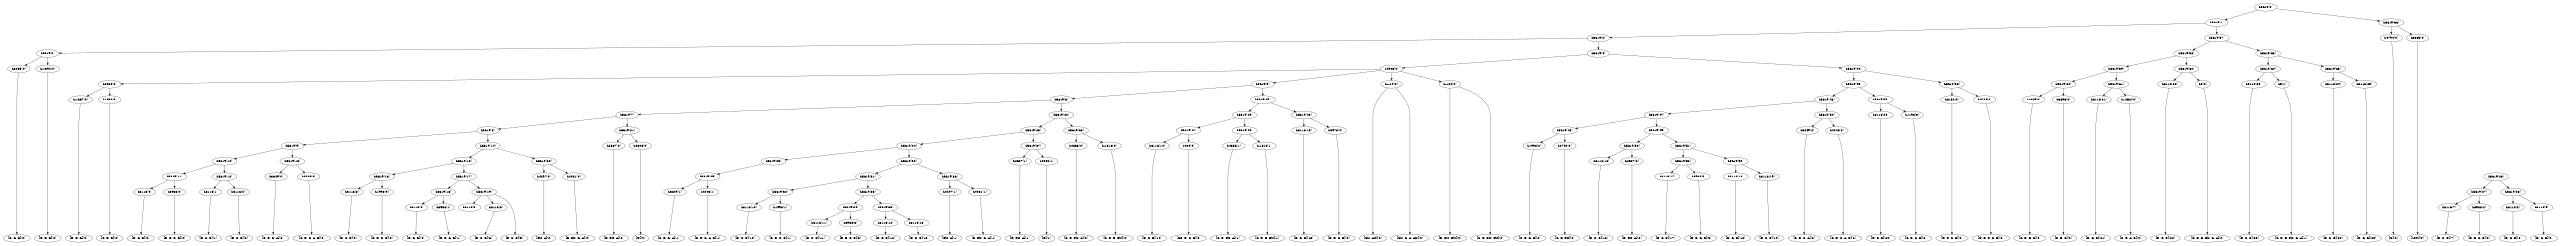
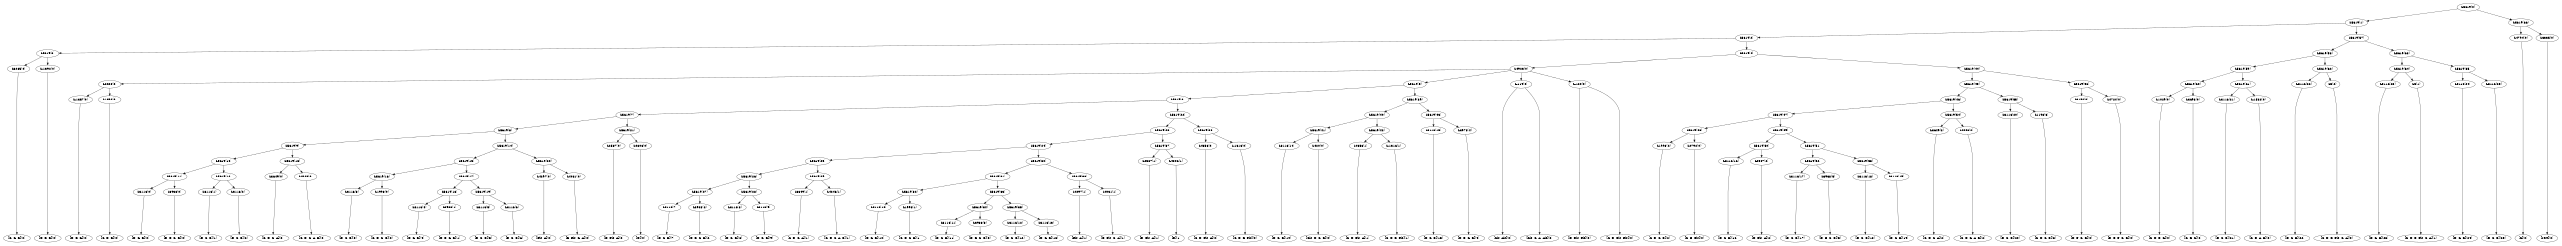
edge "L5619(25)" -> "L5619(26)": added
edge "L5619(19)" -> "[D  G  B](5)": now "L3116(5)" -> "[D  G  B](5)"
